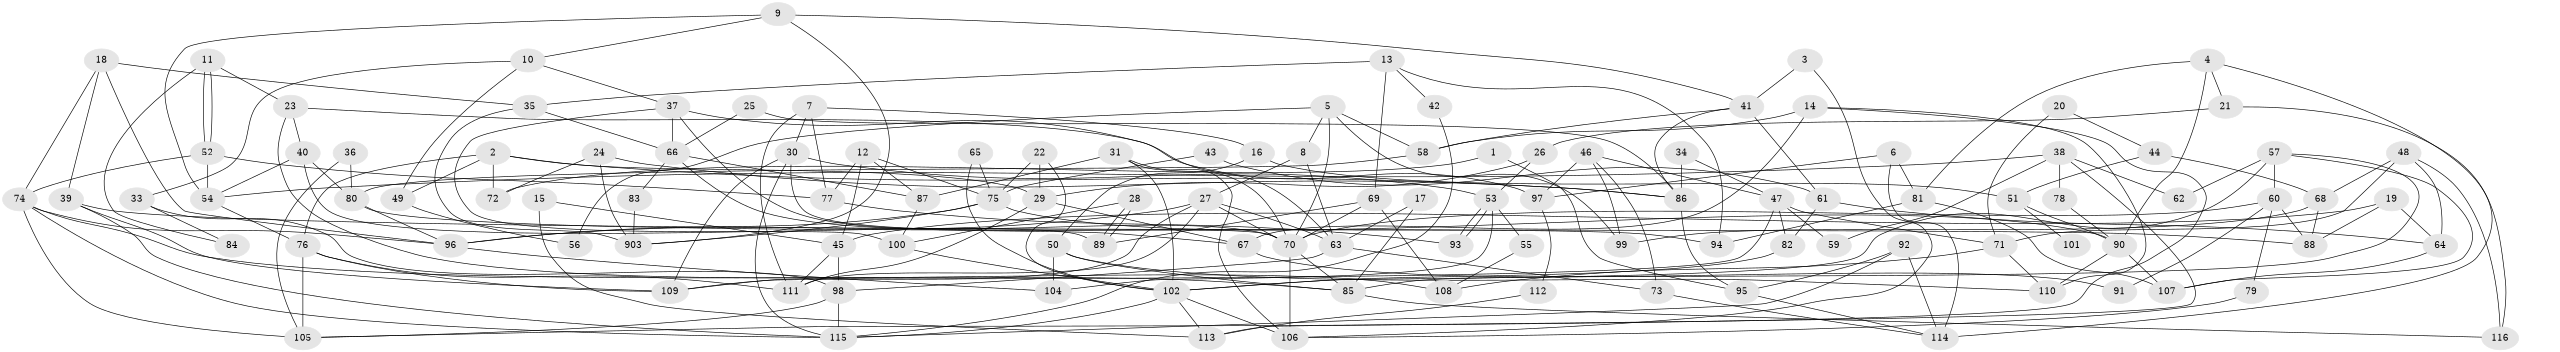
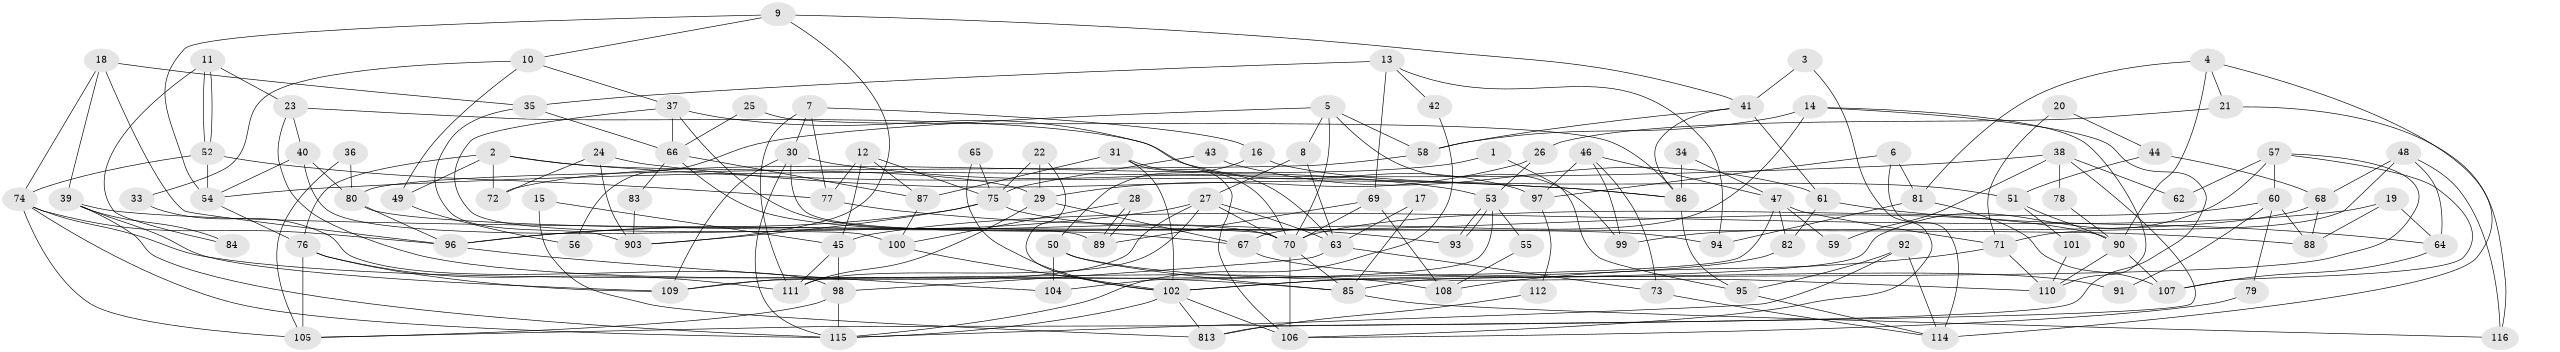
edge "33" -- "84": now "39" -- "84"
edge "101" -- "110": added
node "113": label "113" -> "813"
